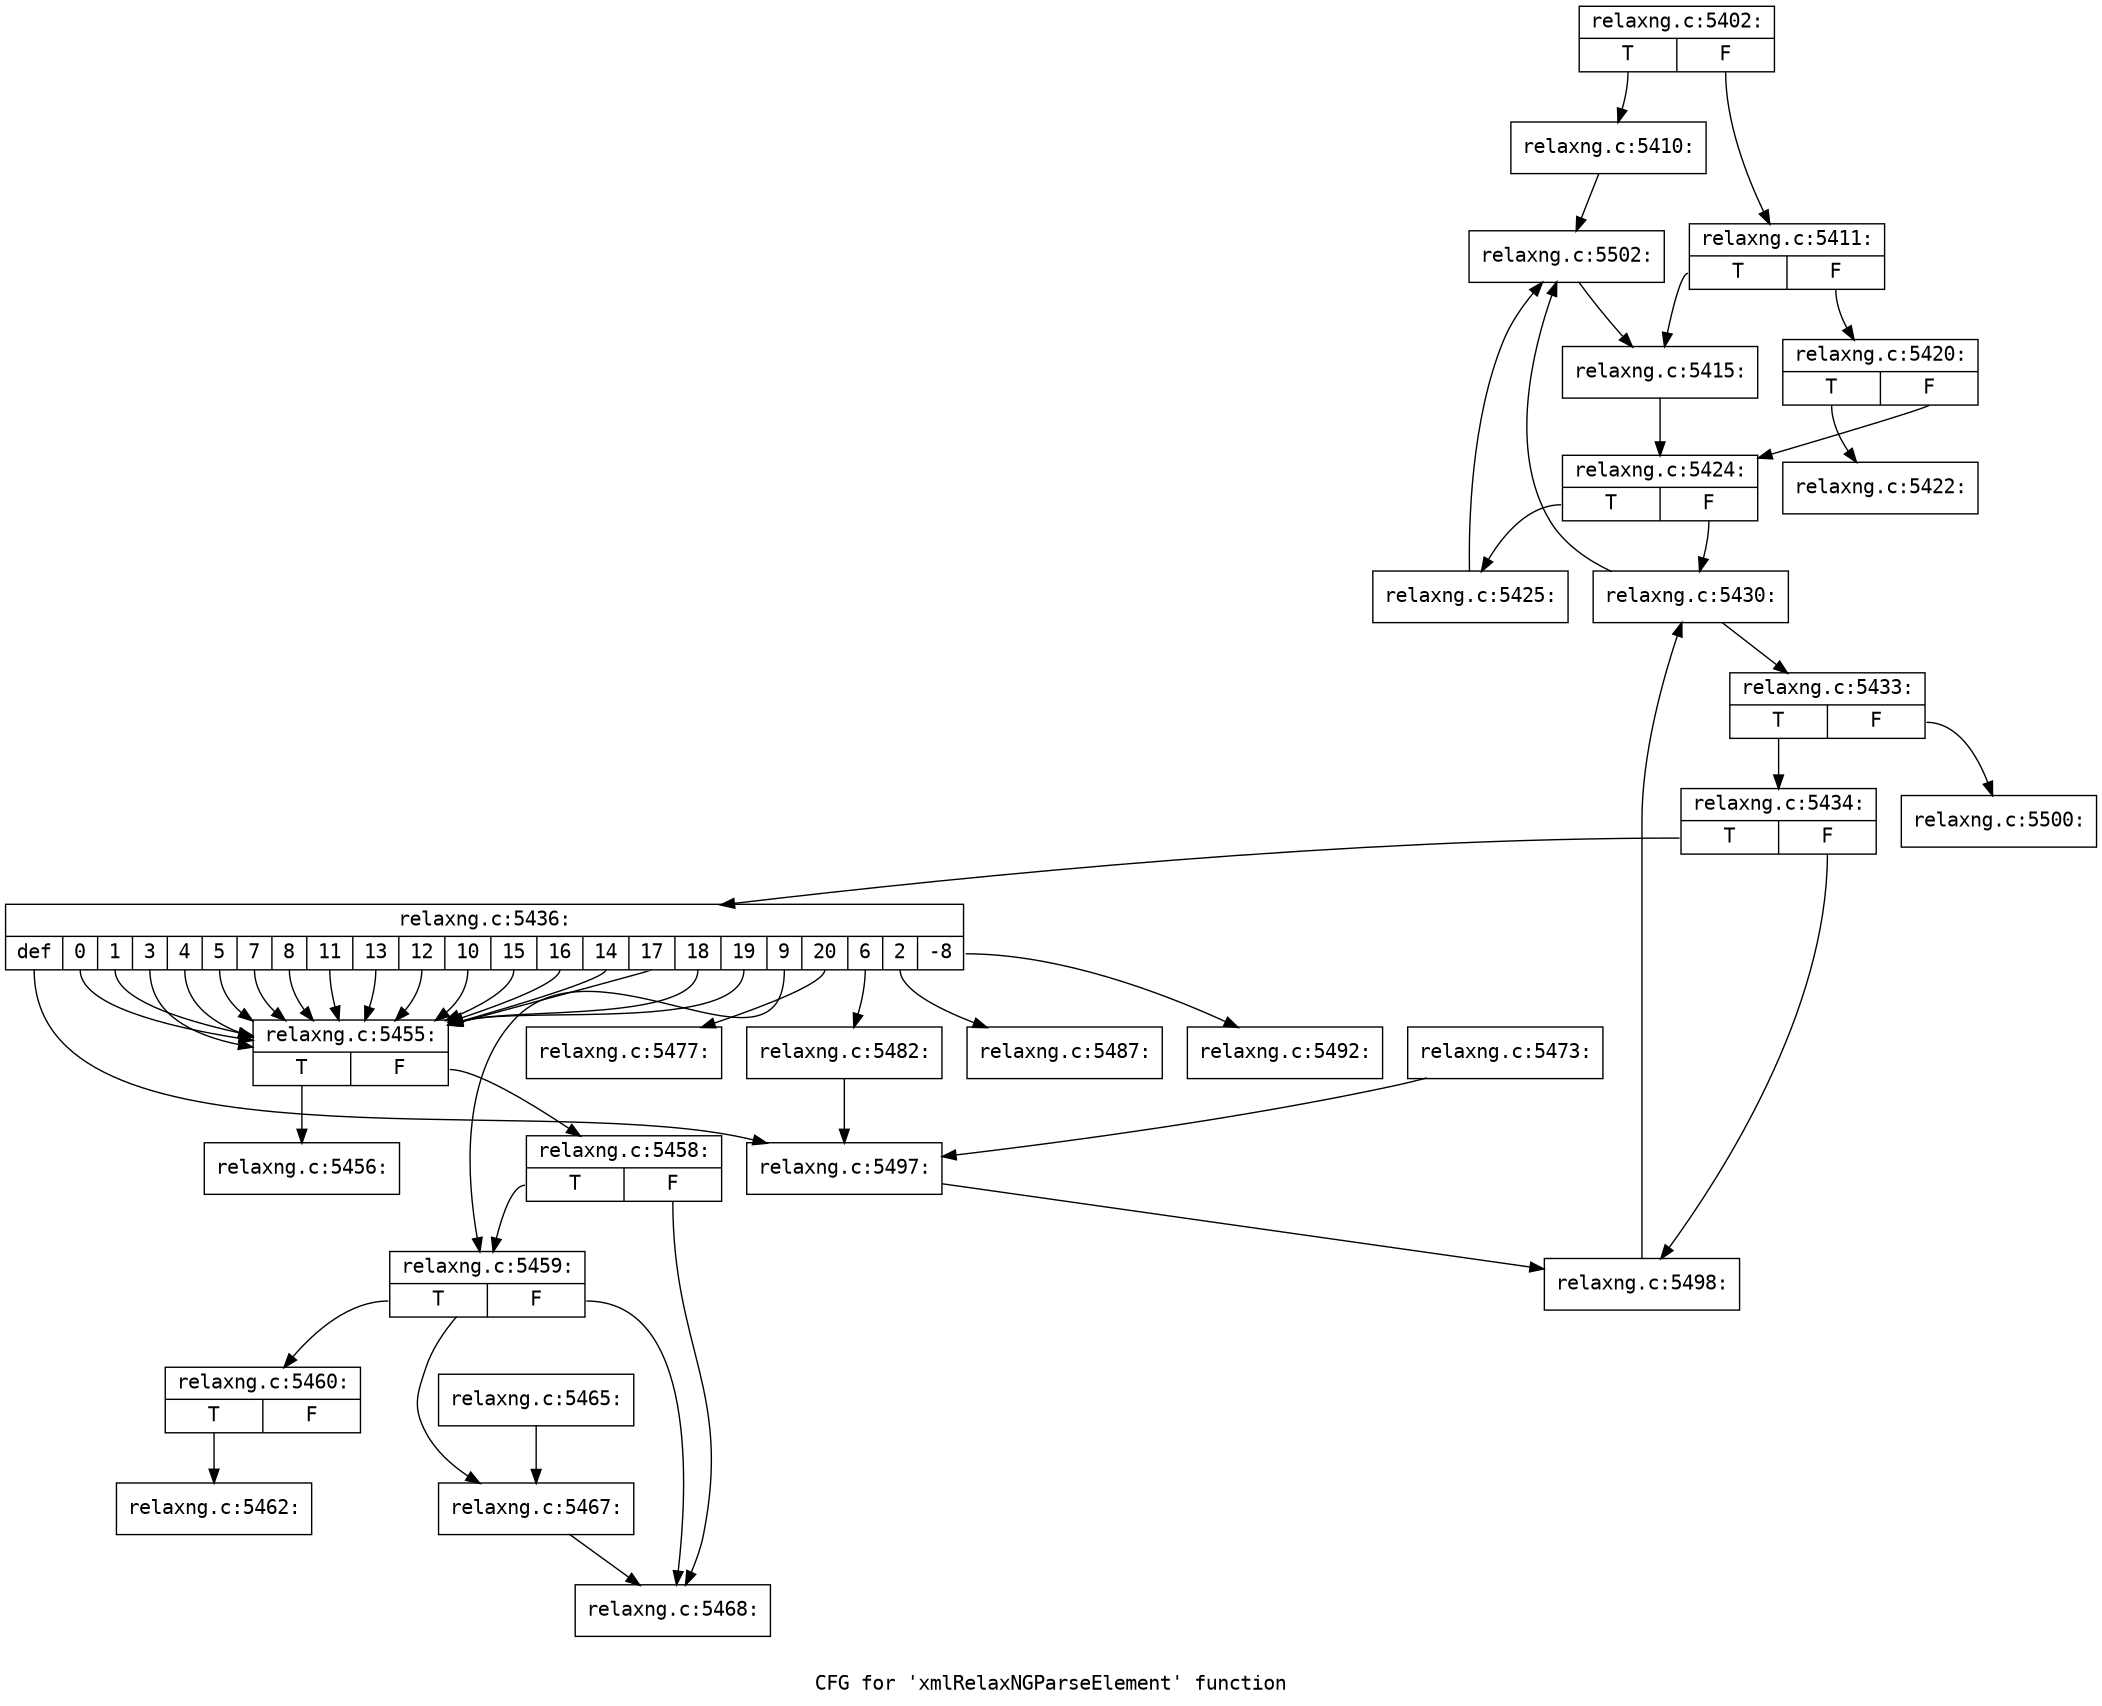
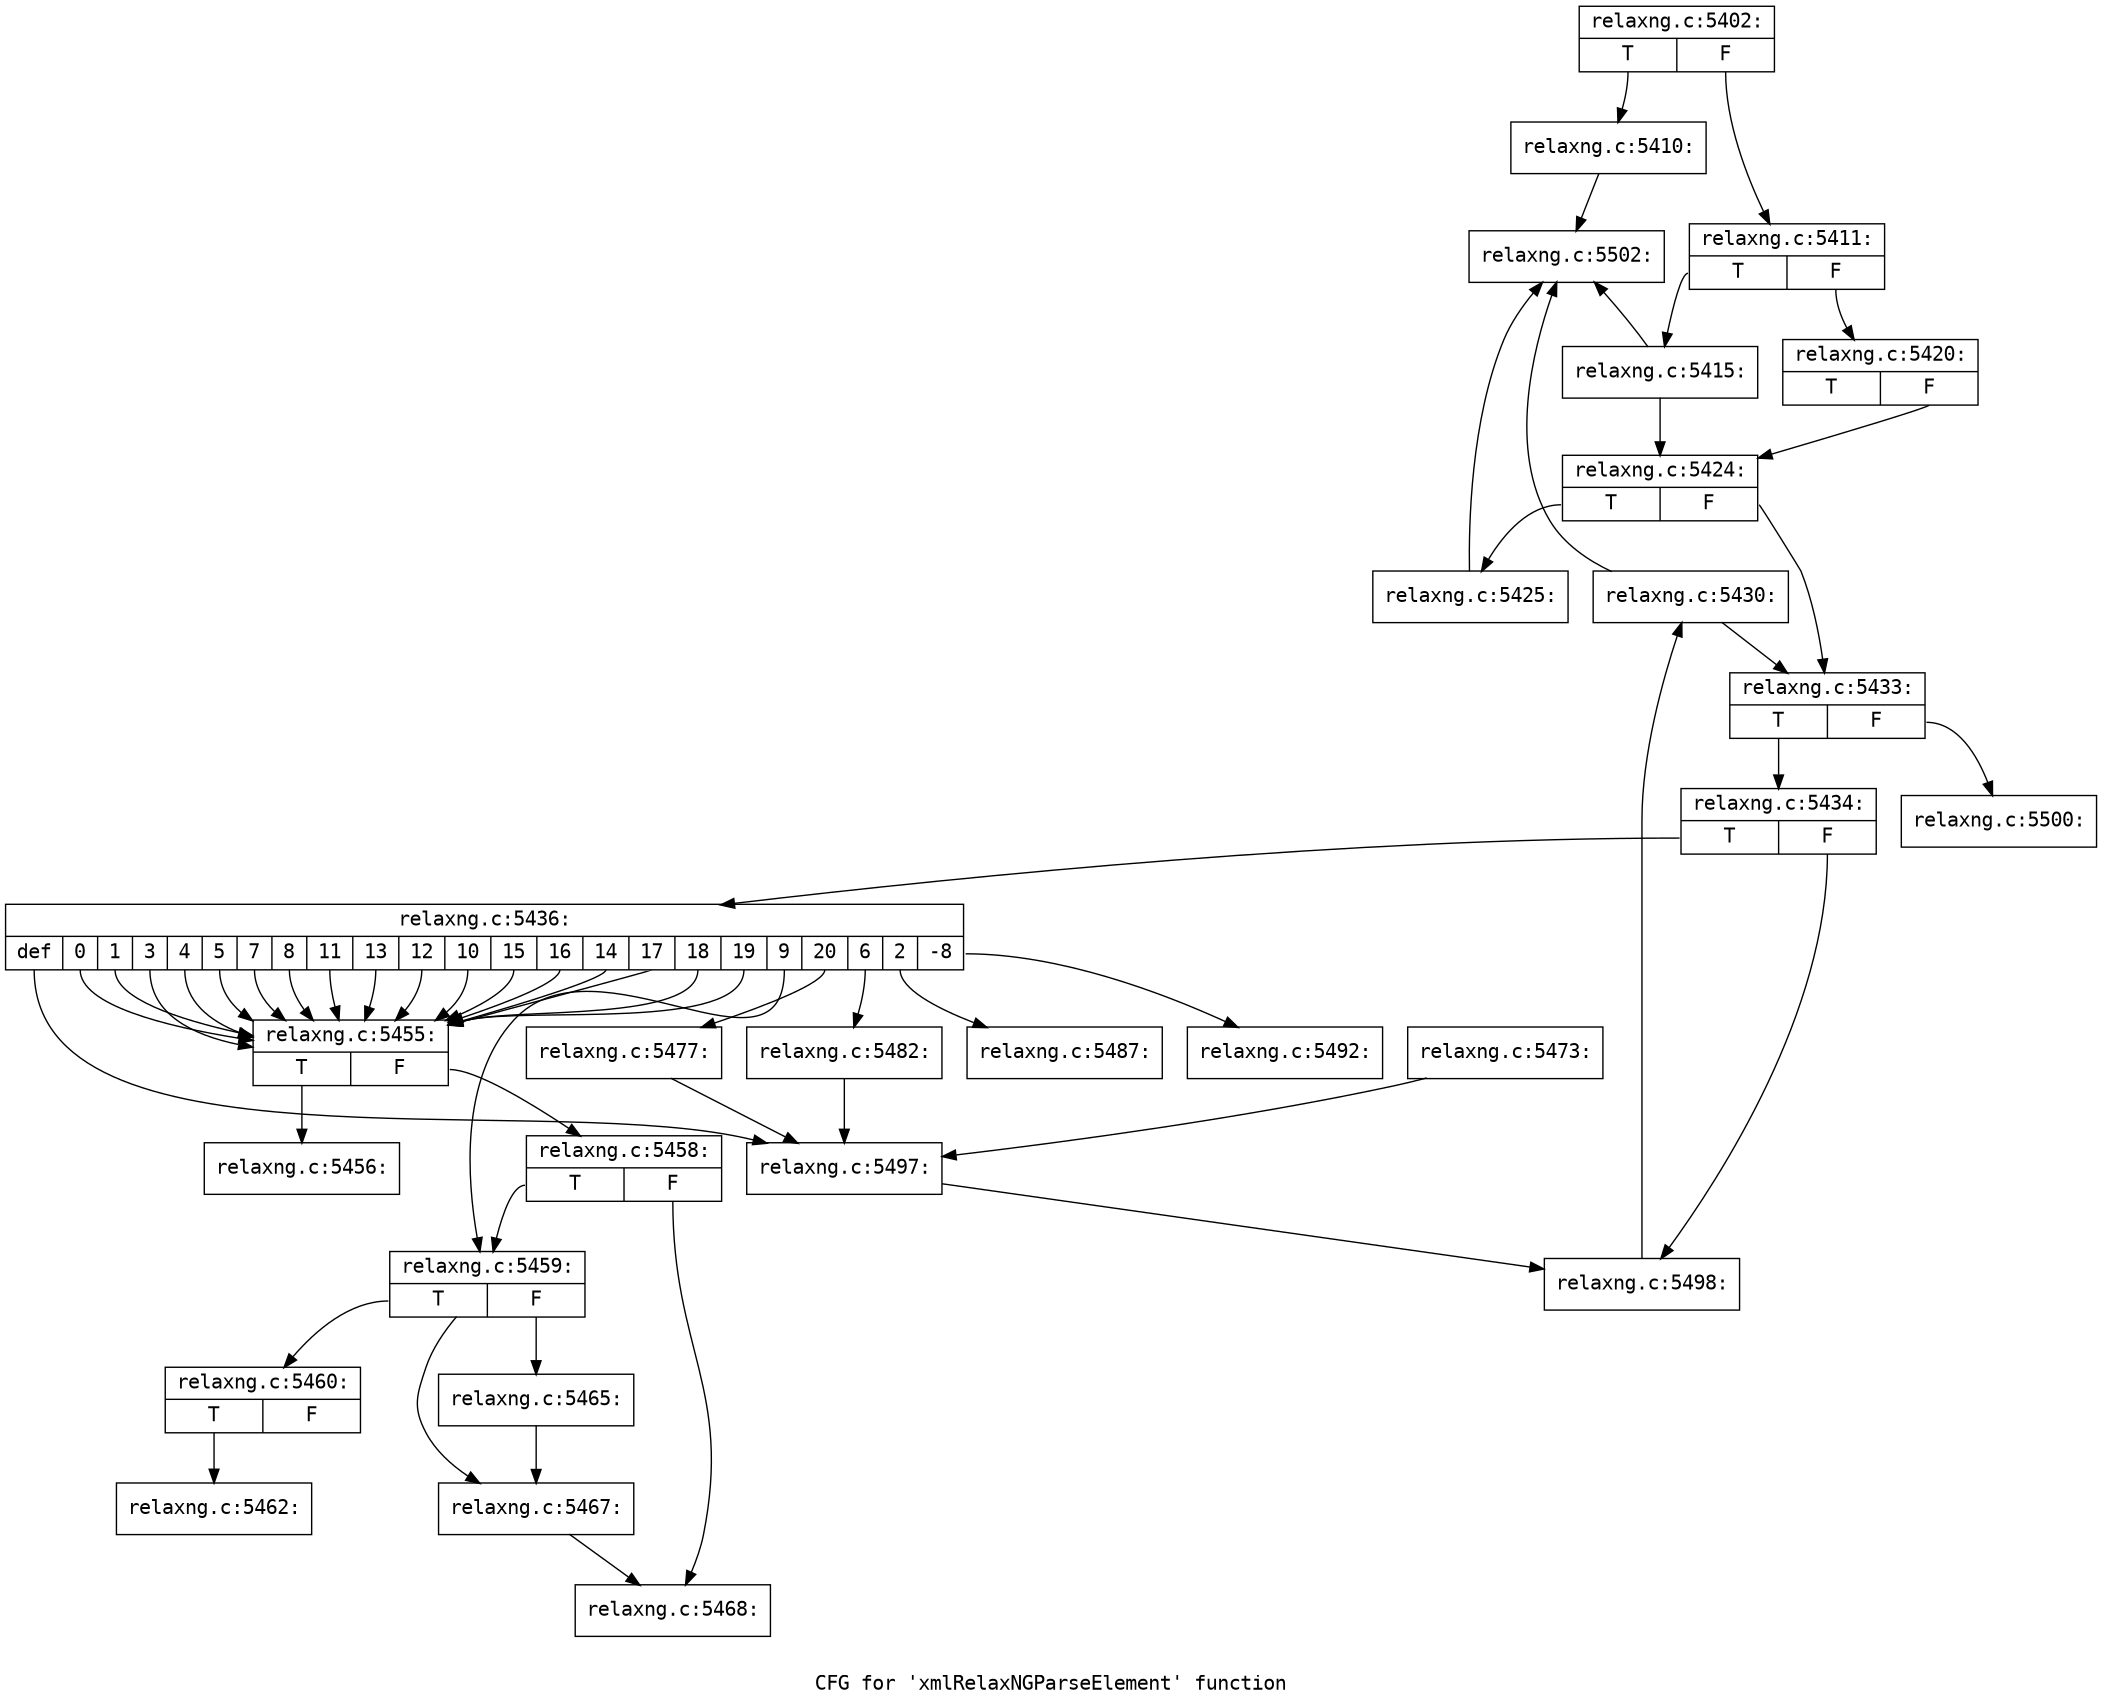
edge "relaxng.c:5502:" -> "relaxng.c:5415:": reversed
node "relaxng.c:5422:": removed
edge "relaxng.c:5424:" -> "relaxng.c:5430:": now "relaxng.c:5424:" -> "relaxng.c:5433:"
edge "relaxng.c:5477:" -> "relaxng.c:5497:": added
edge "relaxng.c:5459:" -> "relaxng.c:5468:": now "relaxng.c:5459:" -> "relaxng.c:5465:"
